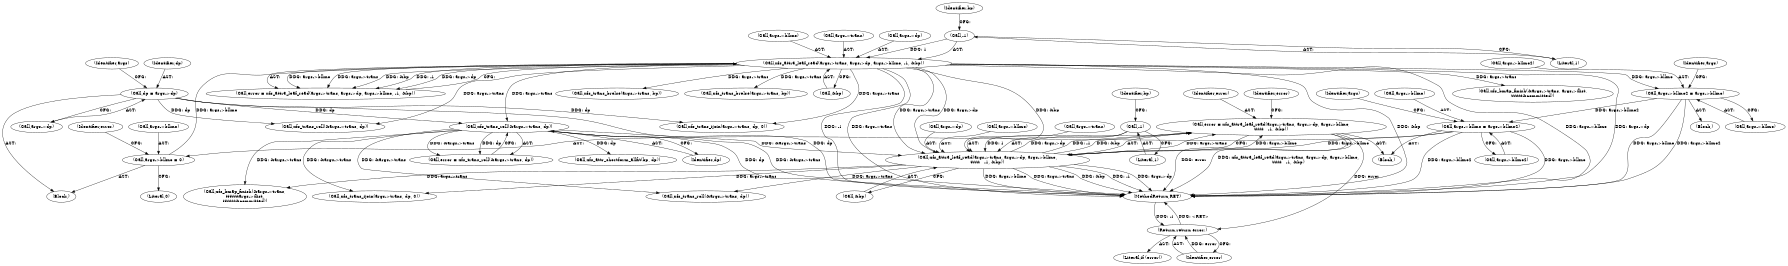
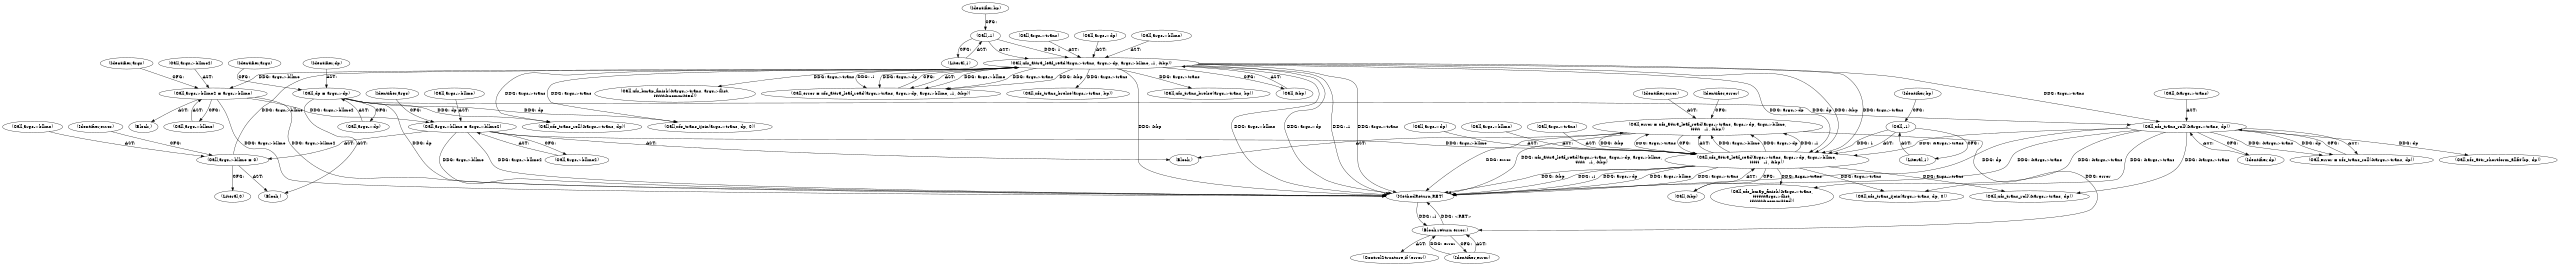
node "(Call,&args->trans)": added
node "(Return,return error;)": label "(Return,return error;)" -> "(Block,return error;)"
node "(Literal,if (error))": label "(Literal,if (error))" -> "(ControlStructure,if (error))"
